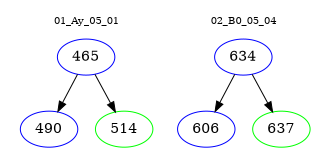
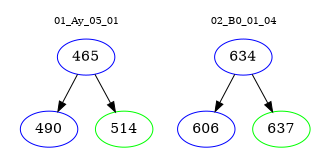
cluster "02_B0_05_04": label "02_B0_05_04" -> "02_B0_01_04"
